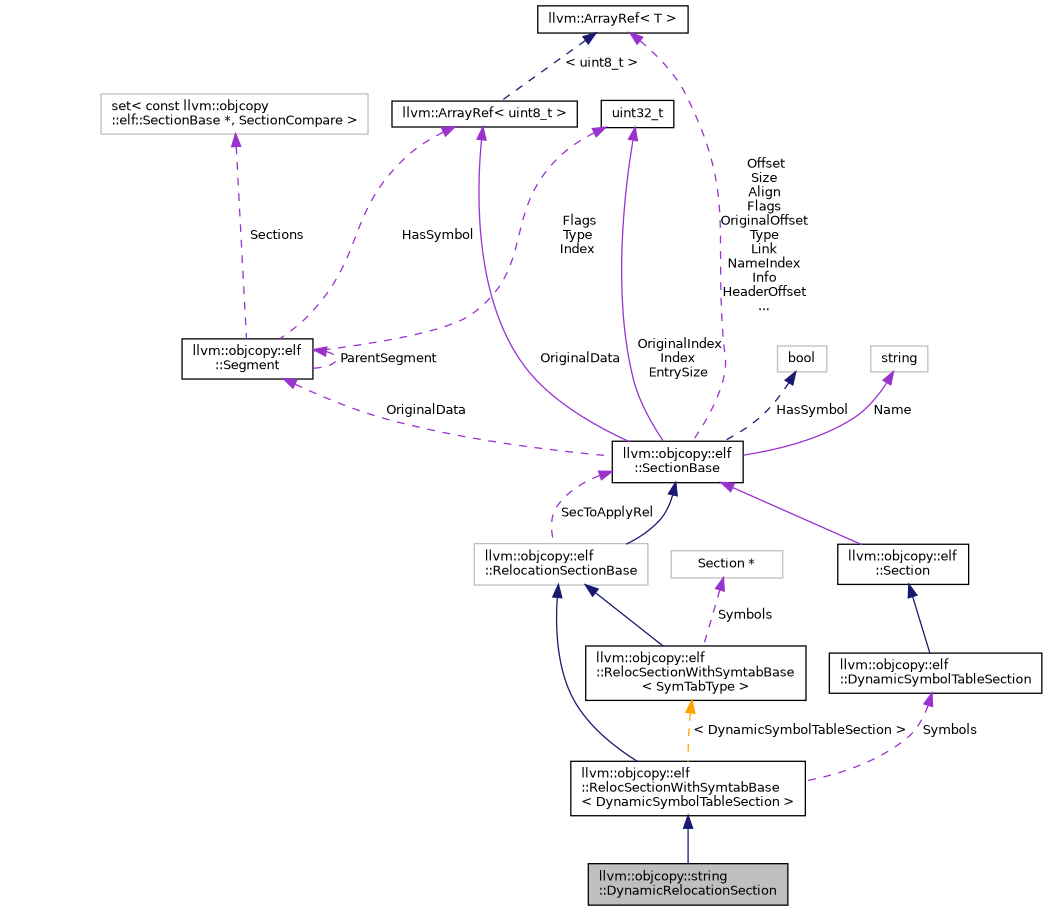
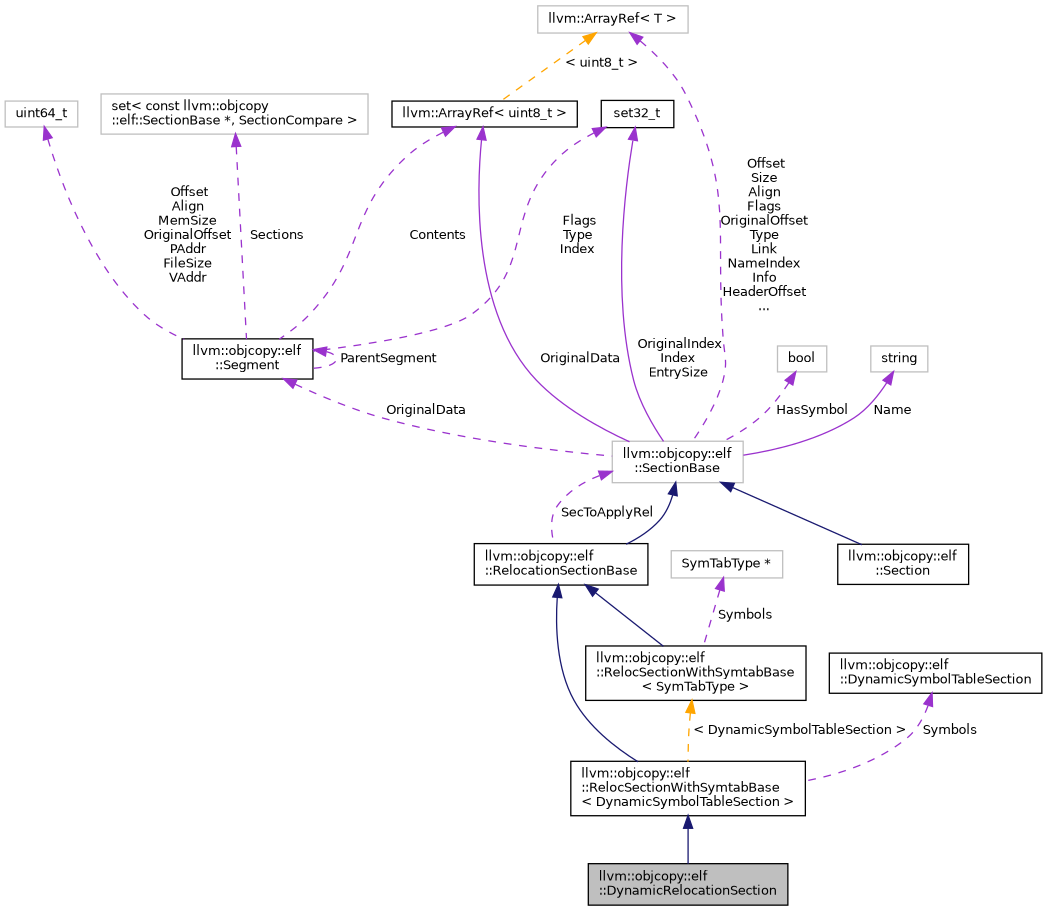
node "llvm::ArrayRef< T >": color black -> grey75
edge "llvm::ArrayRef< uint8_t >" -> "llvm::ArrayRef< T >": color midnightblue -> orange
node "uint64_t": added
node "uint32_t": label "uint32_t" -> "set32_t"
edge "llvm::objcopy::elf ::Segment" -> "llvm::ArrayRef< uint8_t >": label " HasSymbol" -> " Contents"
edge "llvm::objcopy::elf ::SectionBase" -> "bool": color midnightblue -> darkorchid3
node "llvm::objcopy::elf ::SectionBase": color black -> grey75
edge "llvm::objcopy::elf ::Section" -> "llvm::objcopy::elf ::SectionBase": color darkorchid3 -> midnightblue
node "llvm::objcopy::elf ::RelocationSectionBase": color grey75 -> black
node "Section *": label "Section *" -> "SymTabType *"
edge "llvm::objcopy::elf ::DynamicSymbolTableSection" -> "llvm::objcopy::elf ::Section": removed
node "llvm::objcopy::string ::DynamicRelocationSection": label "llvm::objcopy::string ::DynamicRelocationSection" -> "llvm::objcopy::elf ::DynamicRelocationSection"
